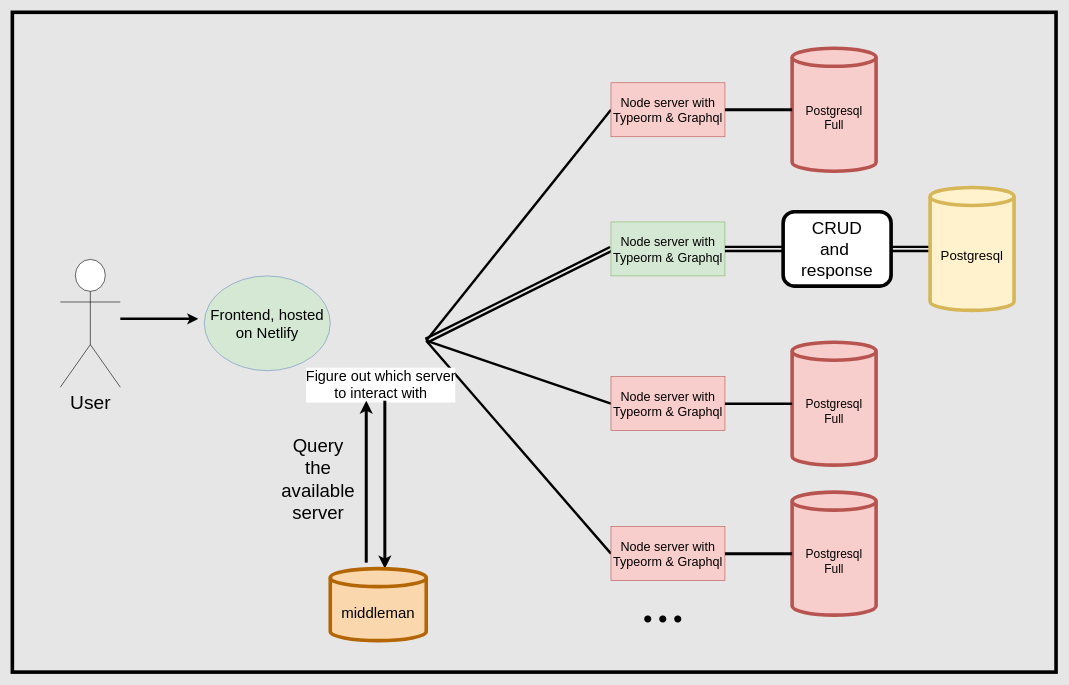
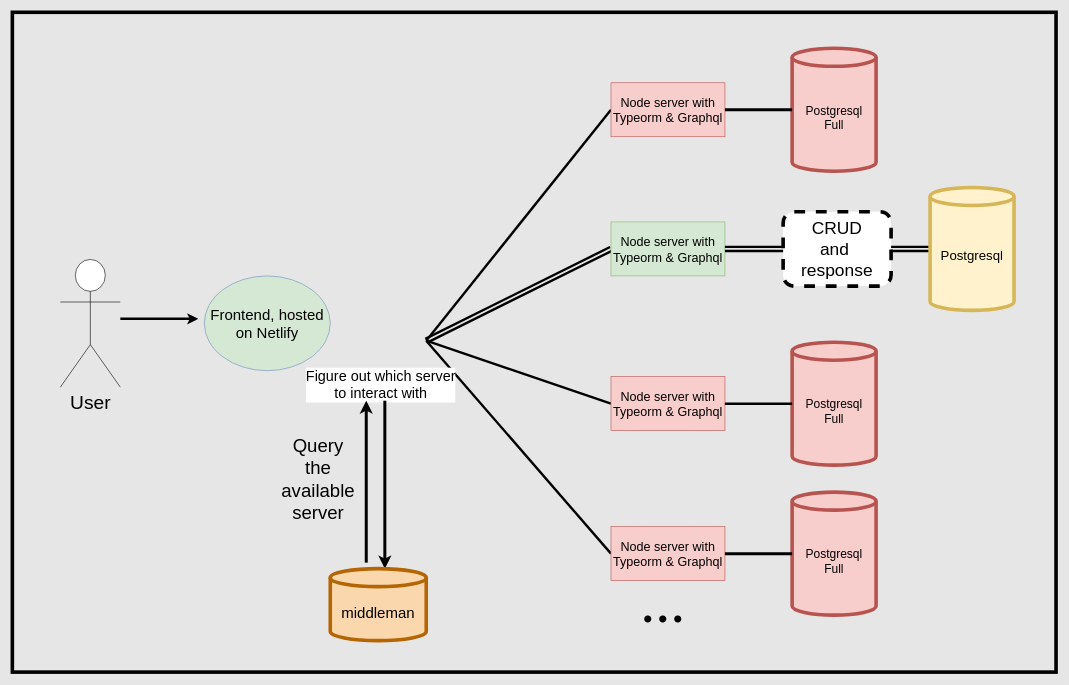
node "CRUD and response": style solid -> dashed
